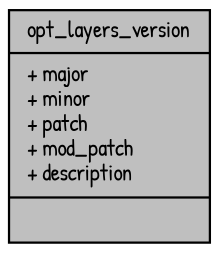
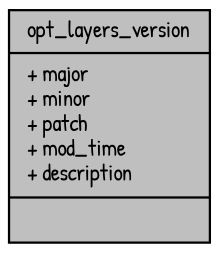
node "opt_layers_version": text "+ mod_patch" -> "+ mod_time"
